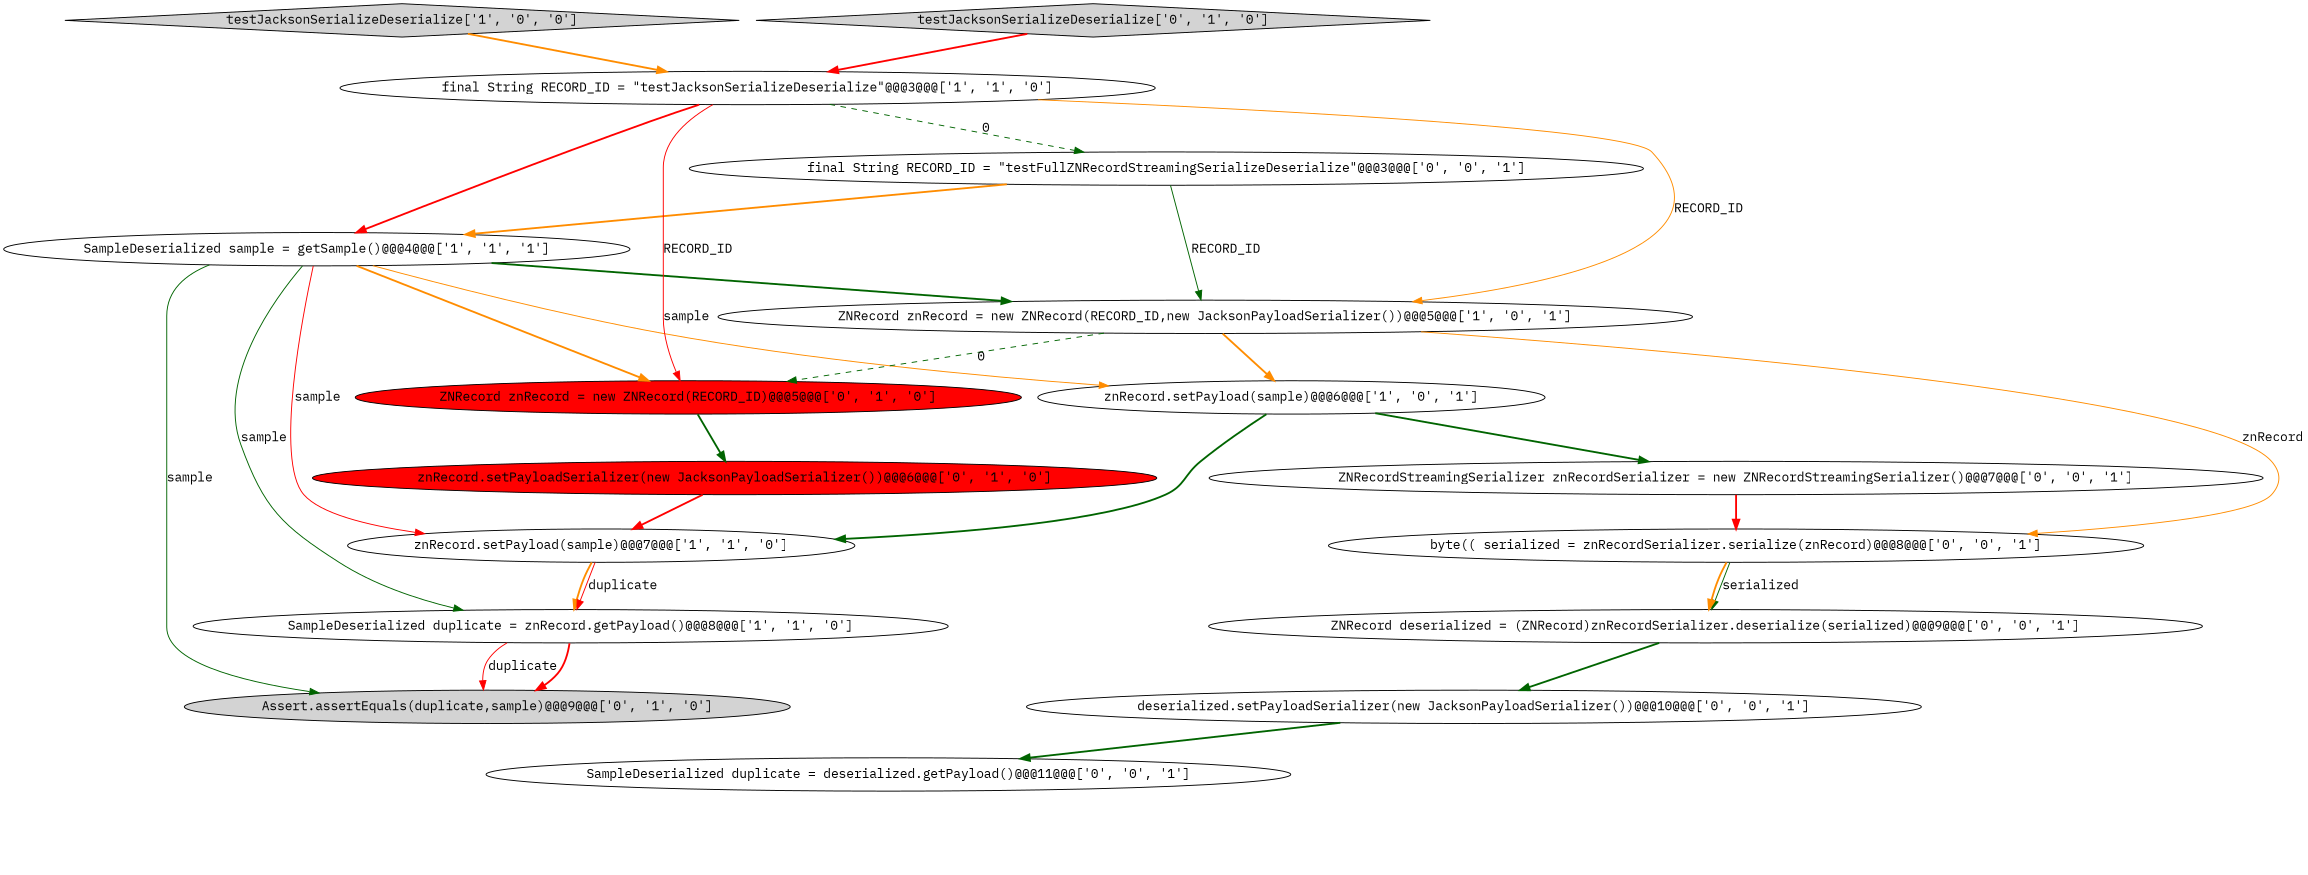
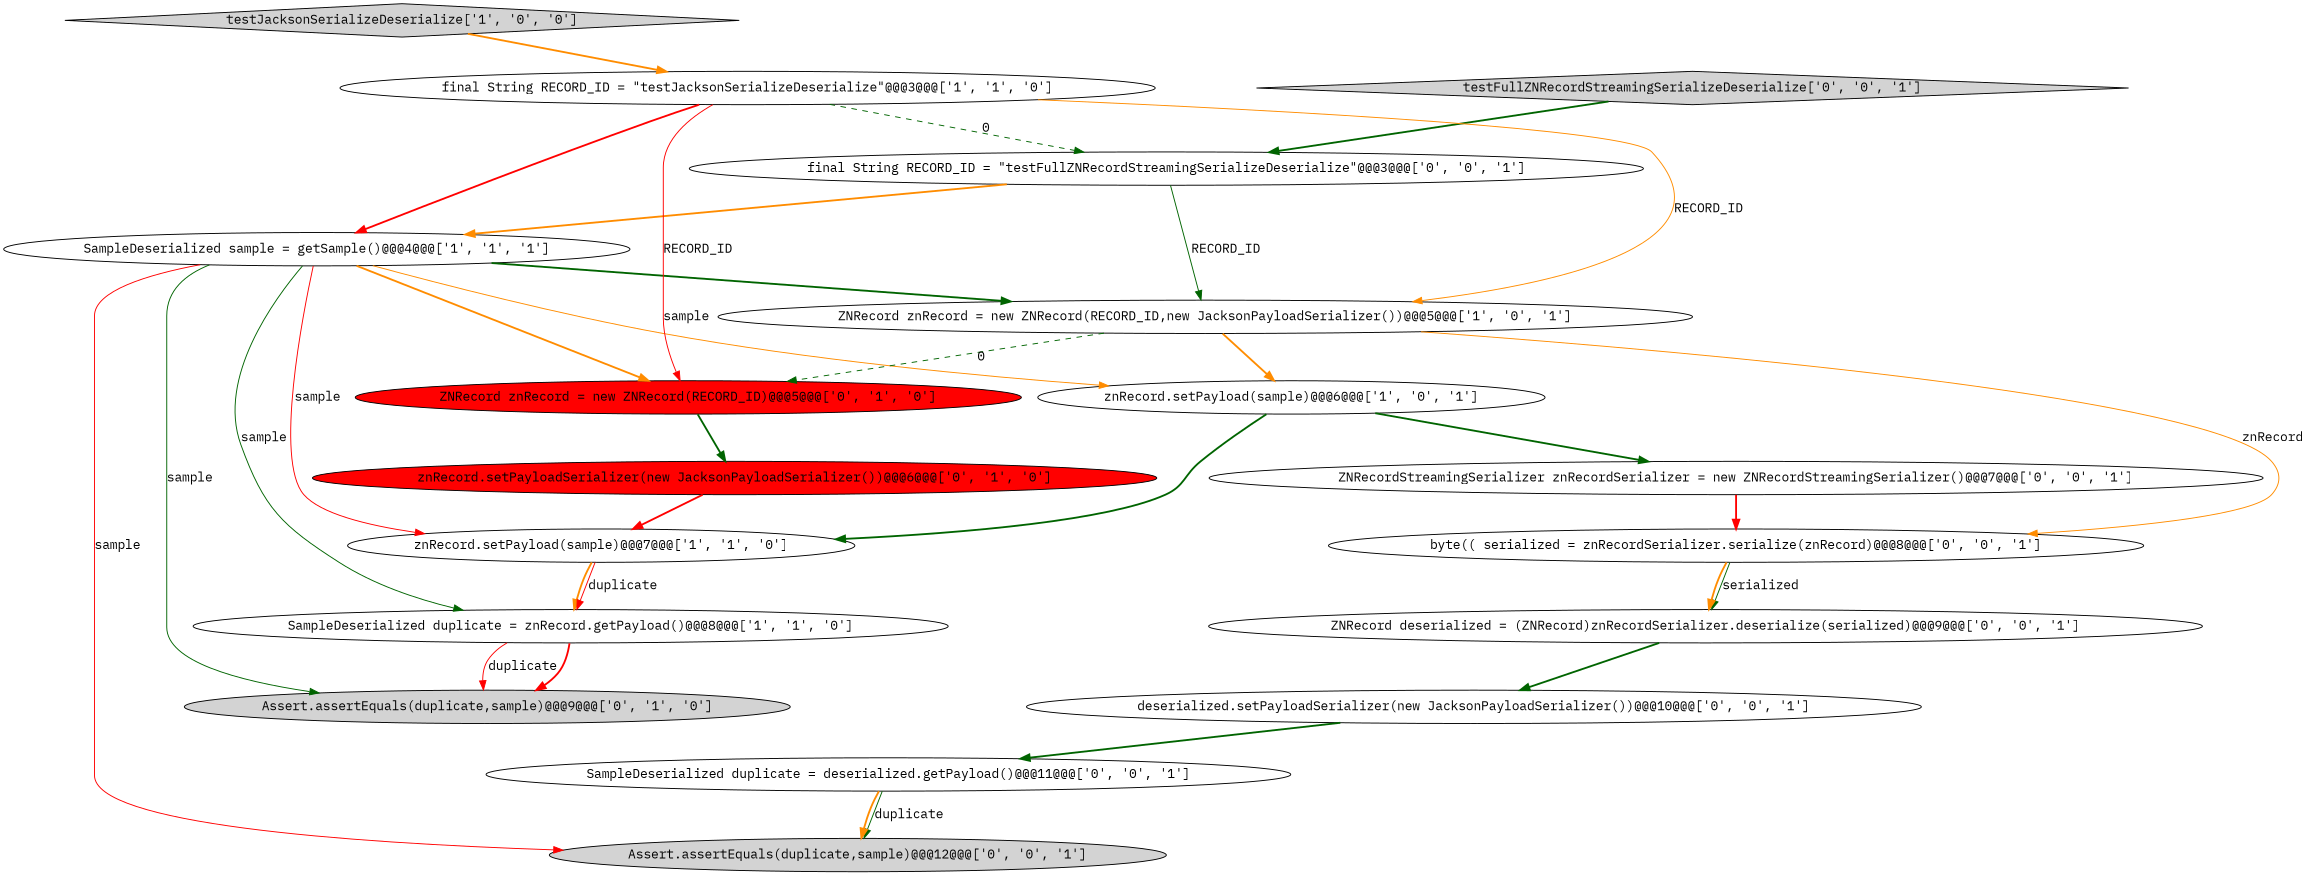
node "testJacksonSerializeDeserialize['0', '1', '0']": removed
node "testFullZNRecordStreamingSerializeDeserialize['0', '0', '1']": added
node "Assert.assertEquals(duplicate,sample)@@@12@@@['0', '0', '1']": added
